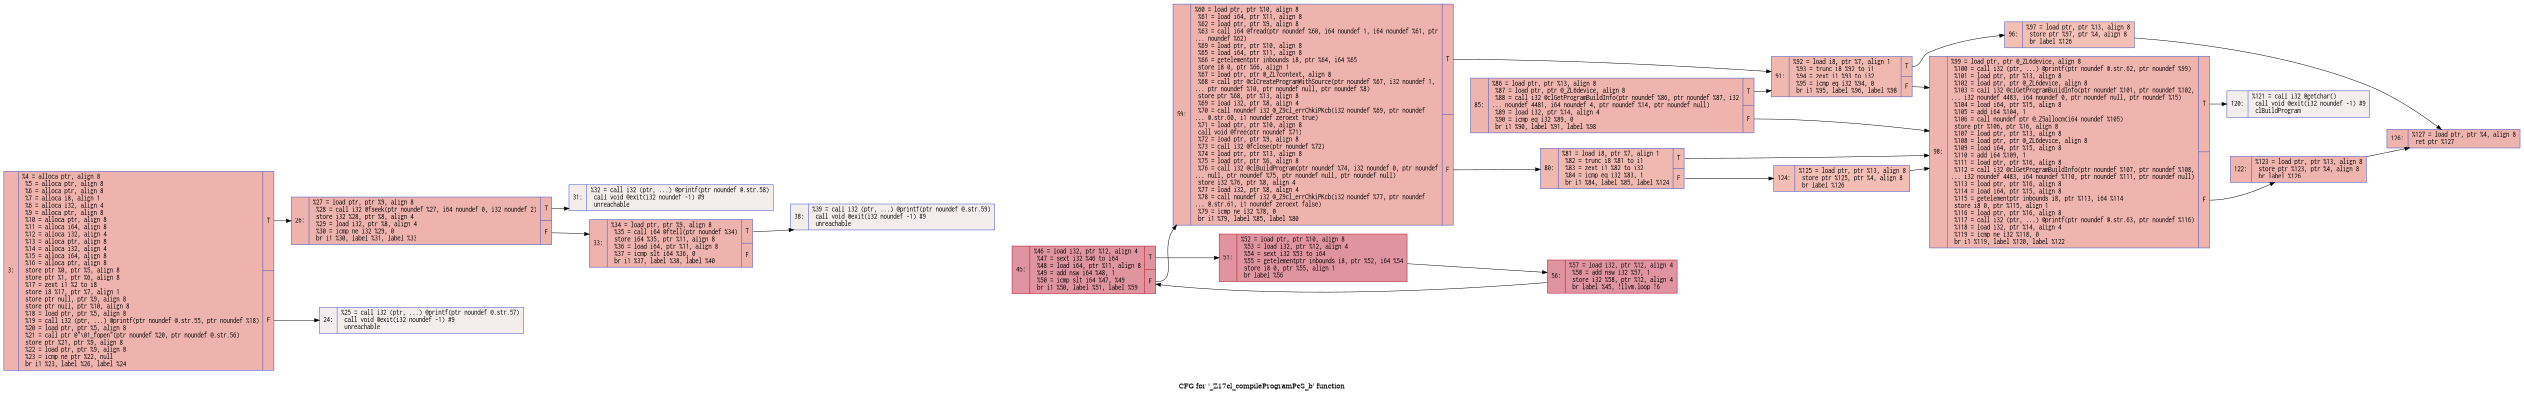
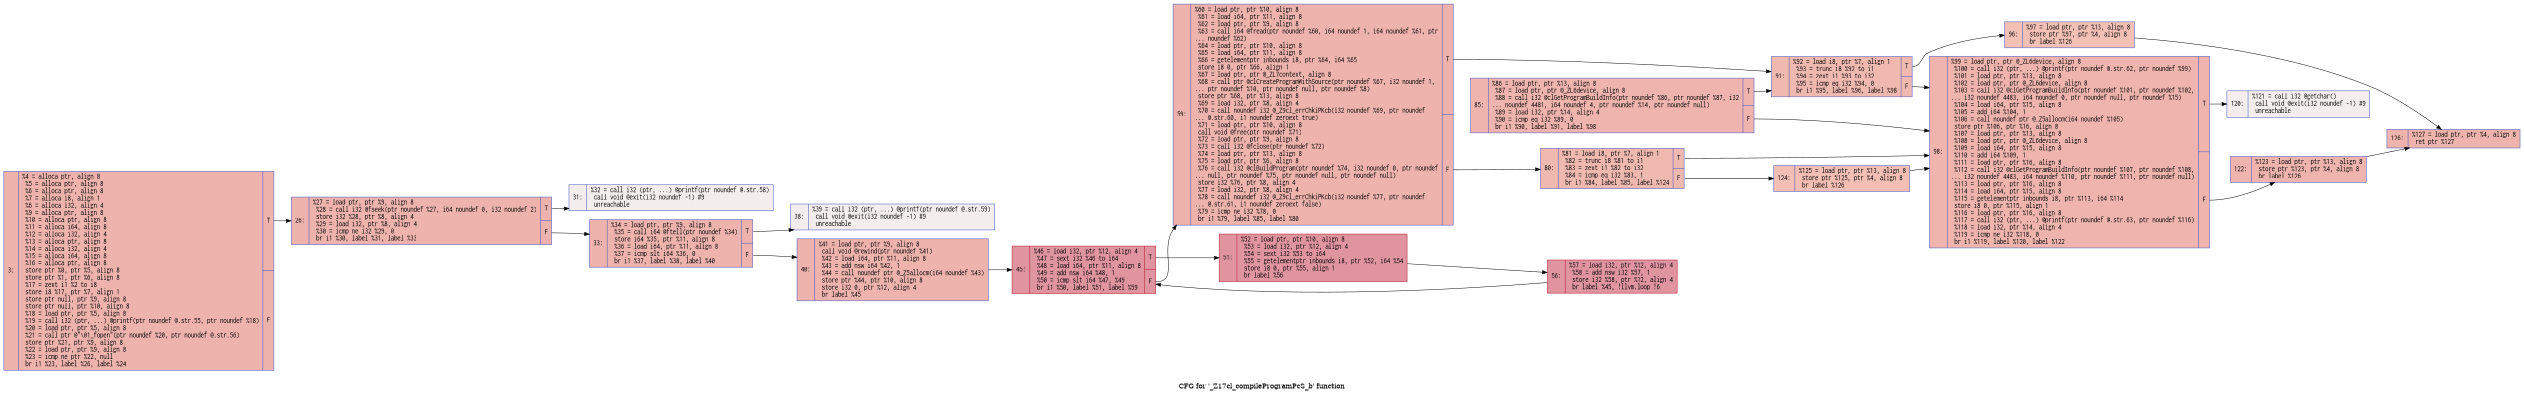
node "59:": text "%69 = load ptr, ptr %10, align 8" -> "%64 = load ptr, ptr %10, align 8"
node "120:": text "clBuildProgram" -> "unreachable"
node "40:": added
node "24:": removed
